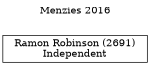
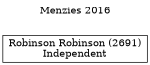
node "Ramon Robinson (2691) Independent": label "Ramon Robinson (2691) Independent" -> "Robinson Robinson (2691) Independent"
